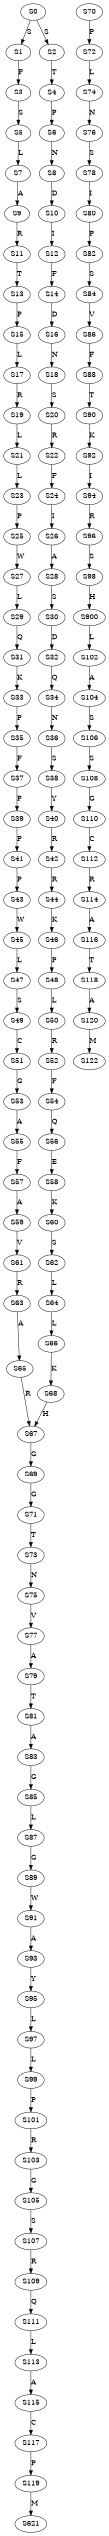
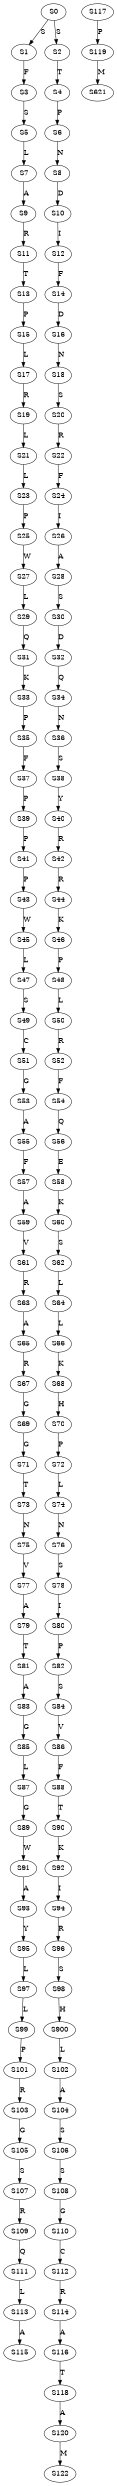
edge "S68" -> "S67": now "S68" -> "S70"
edge "S115" -> "S117": removed, label "C"
